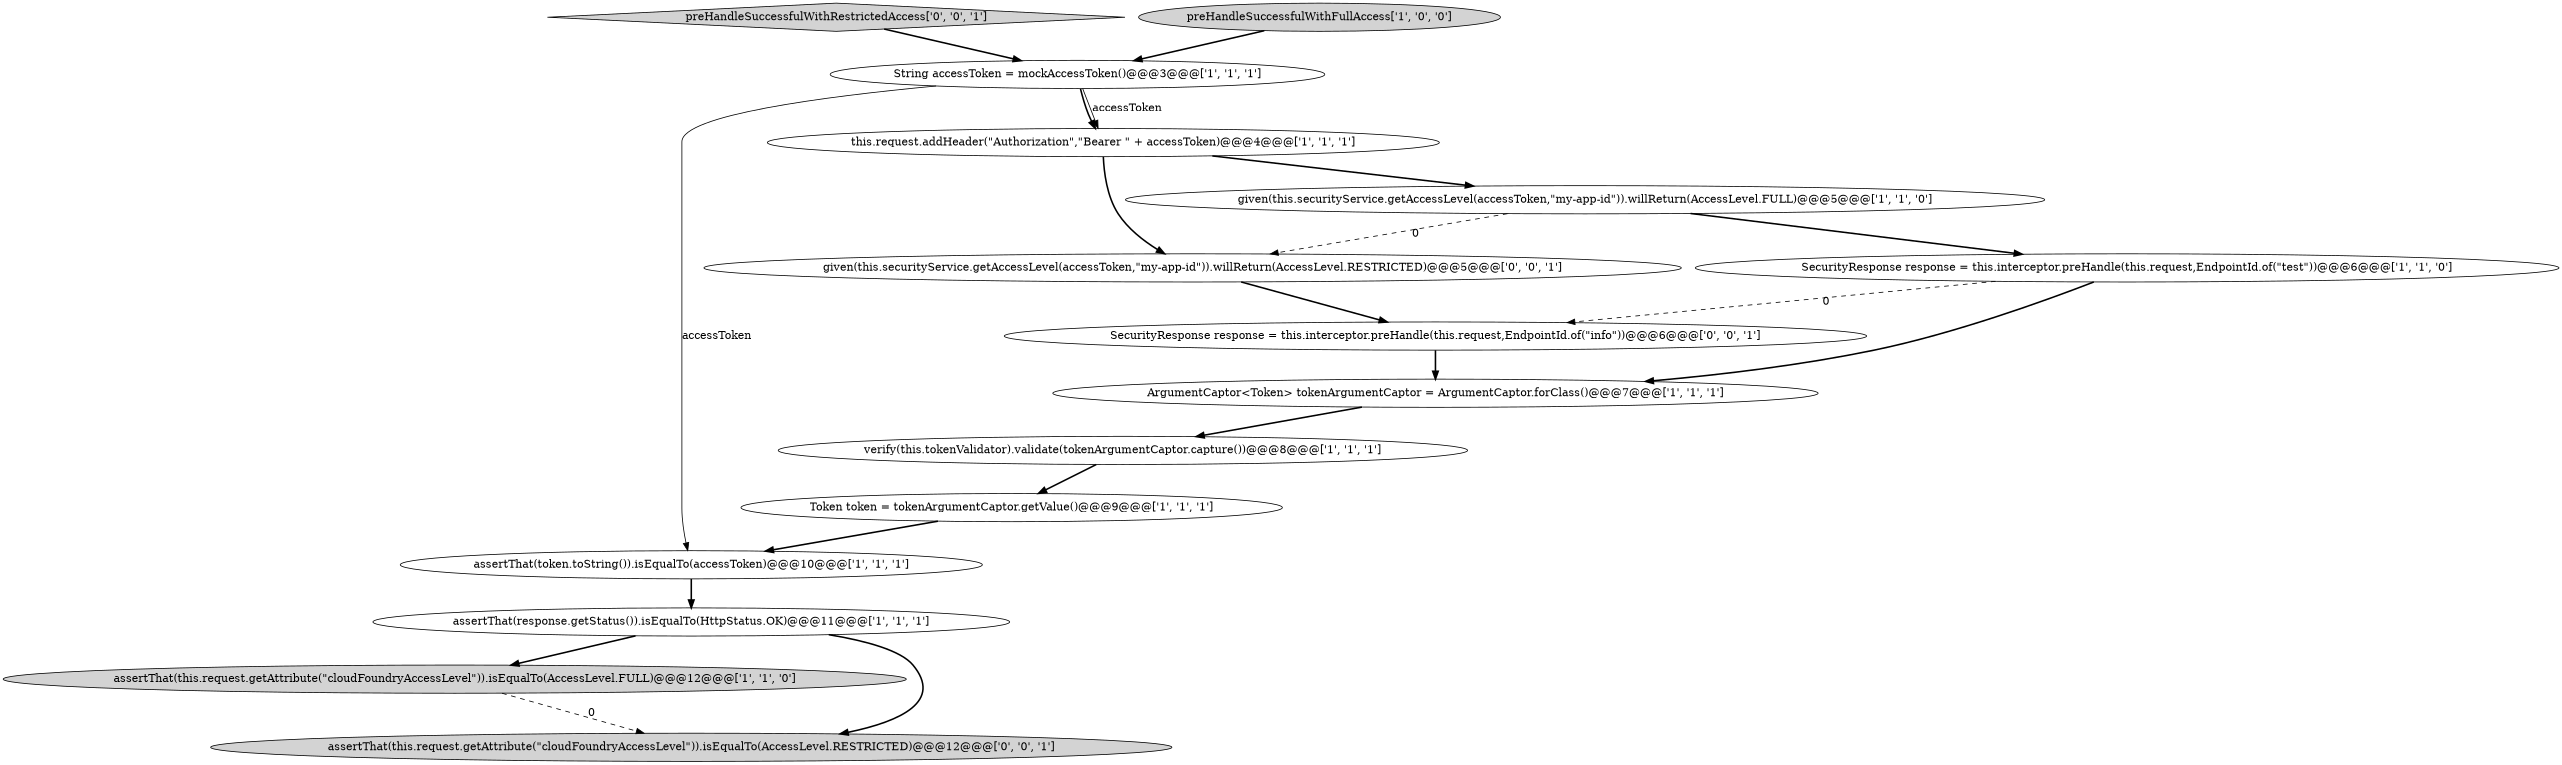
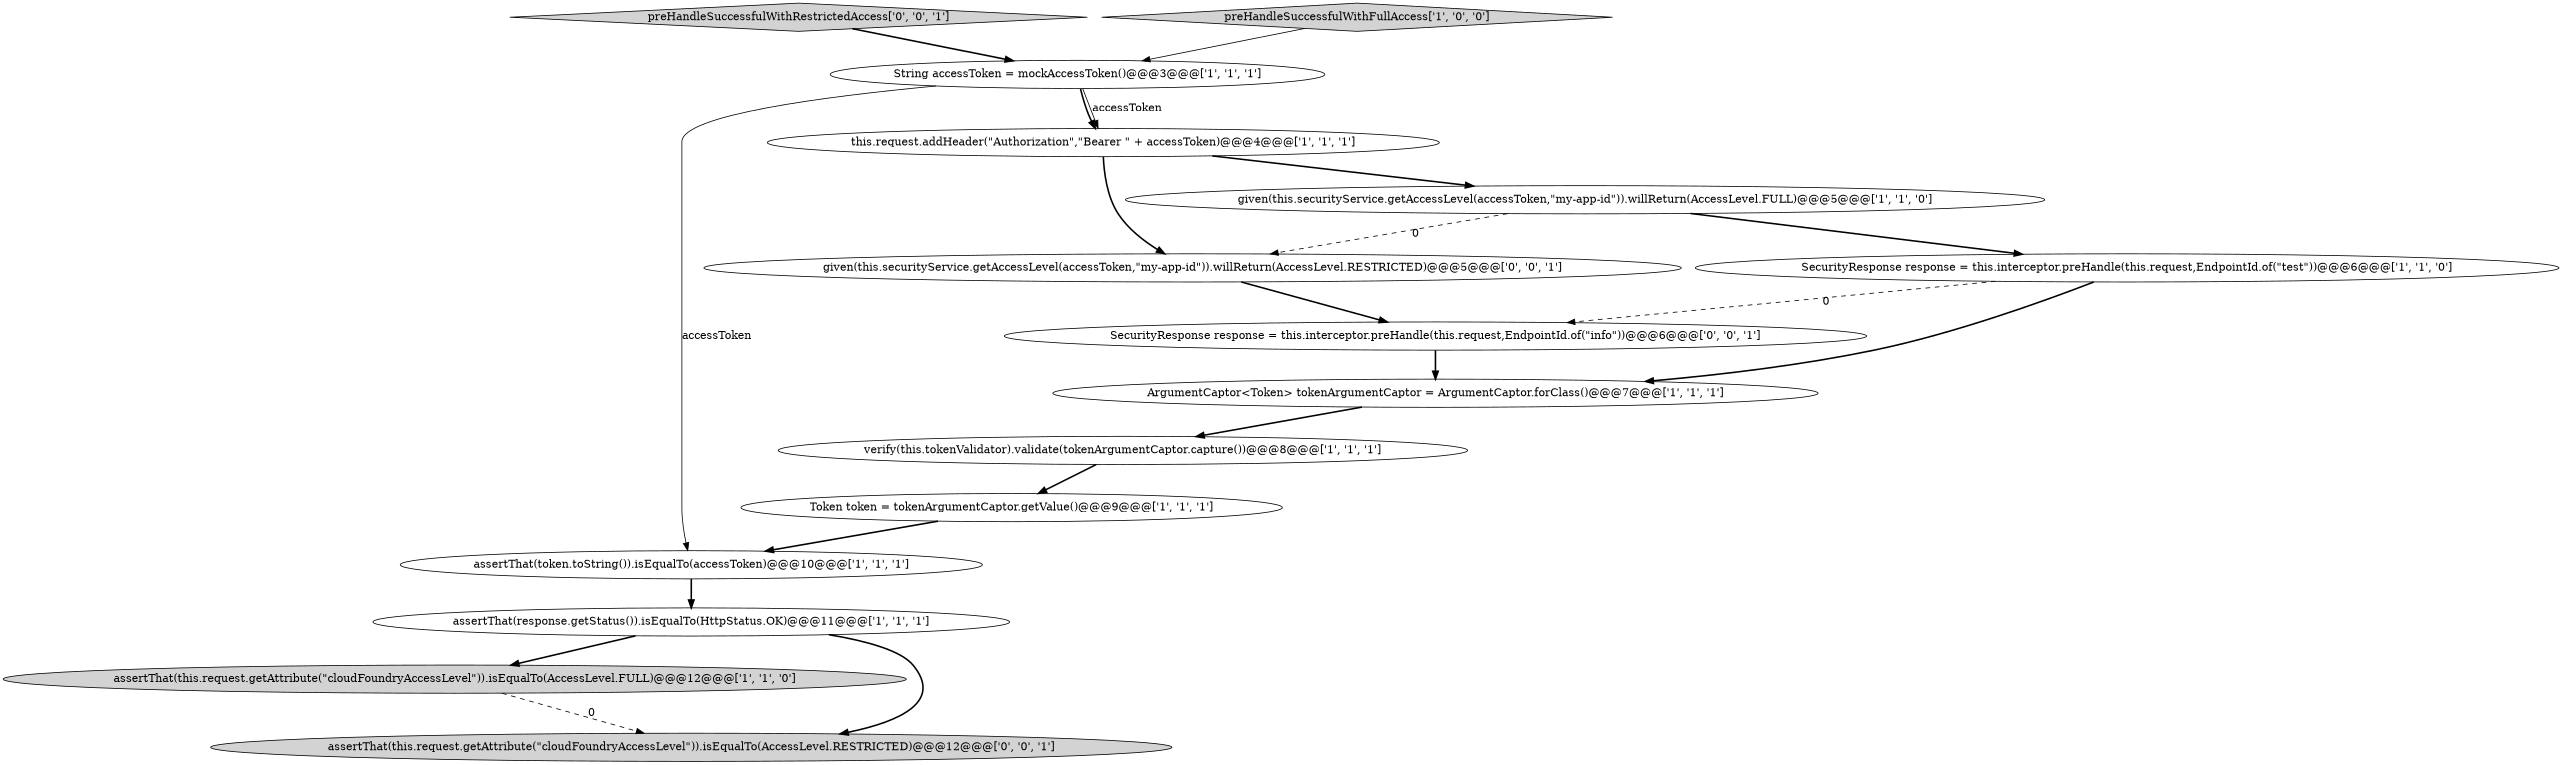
node "preHandleSuccessfulWithFullAccess['1', '0', '0']": shape ellipse -> diamond
edge "preHandleSuccessfulWithFullAccess['1', '0', '0']" -> "String accessToken = mockAccessToken()@@@3@@@['1', '1', '1']": style bold -> solid
